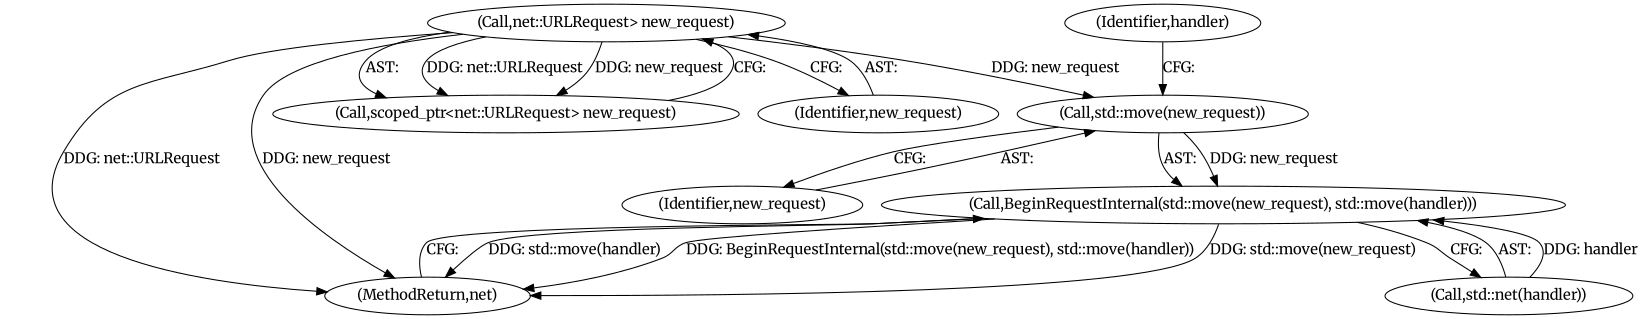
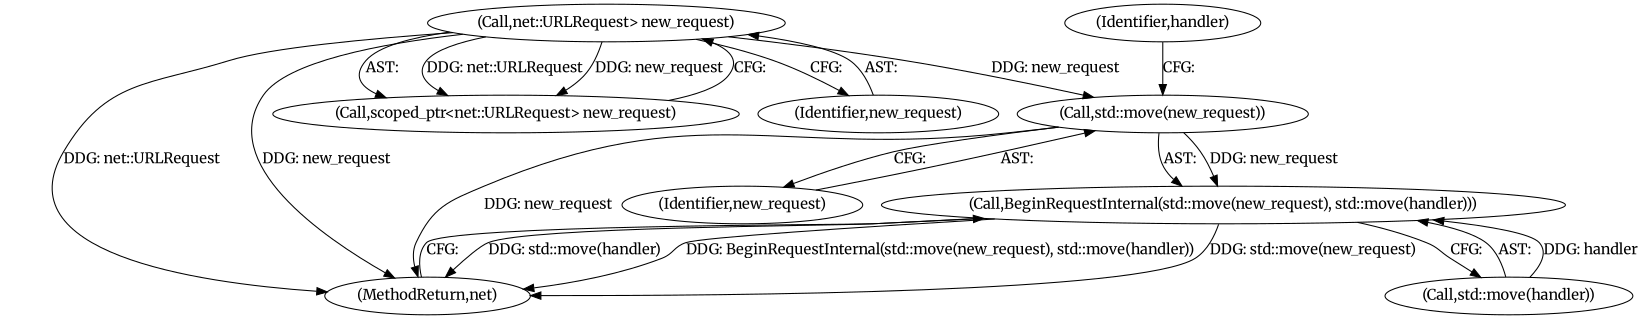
edge "(Call,std::move(new_request))" -> "(MethodReturn,net)": added, label "DDG: new_request"
node "(Call,std::net(handler))": label "(Call,std::net(handler))" -> "(Call,std::move(handler))"
